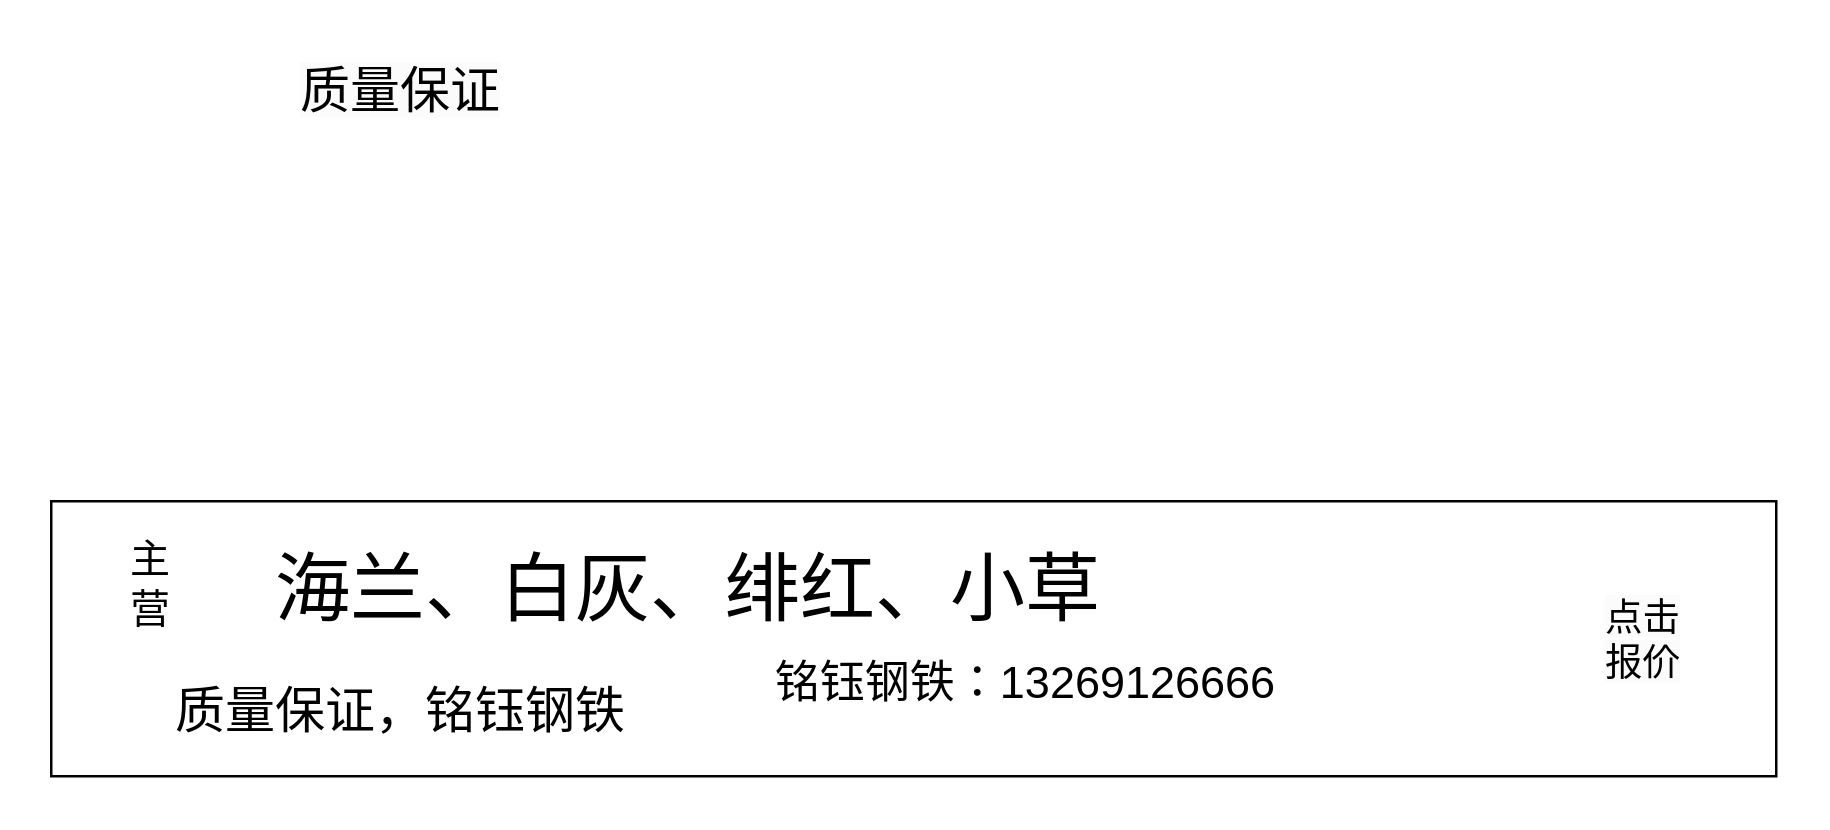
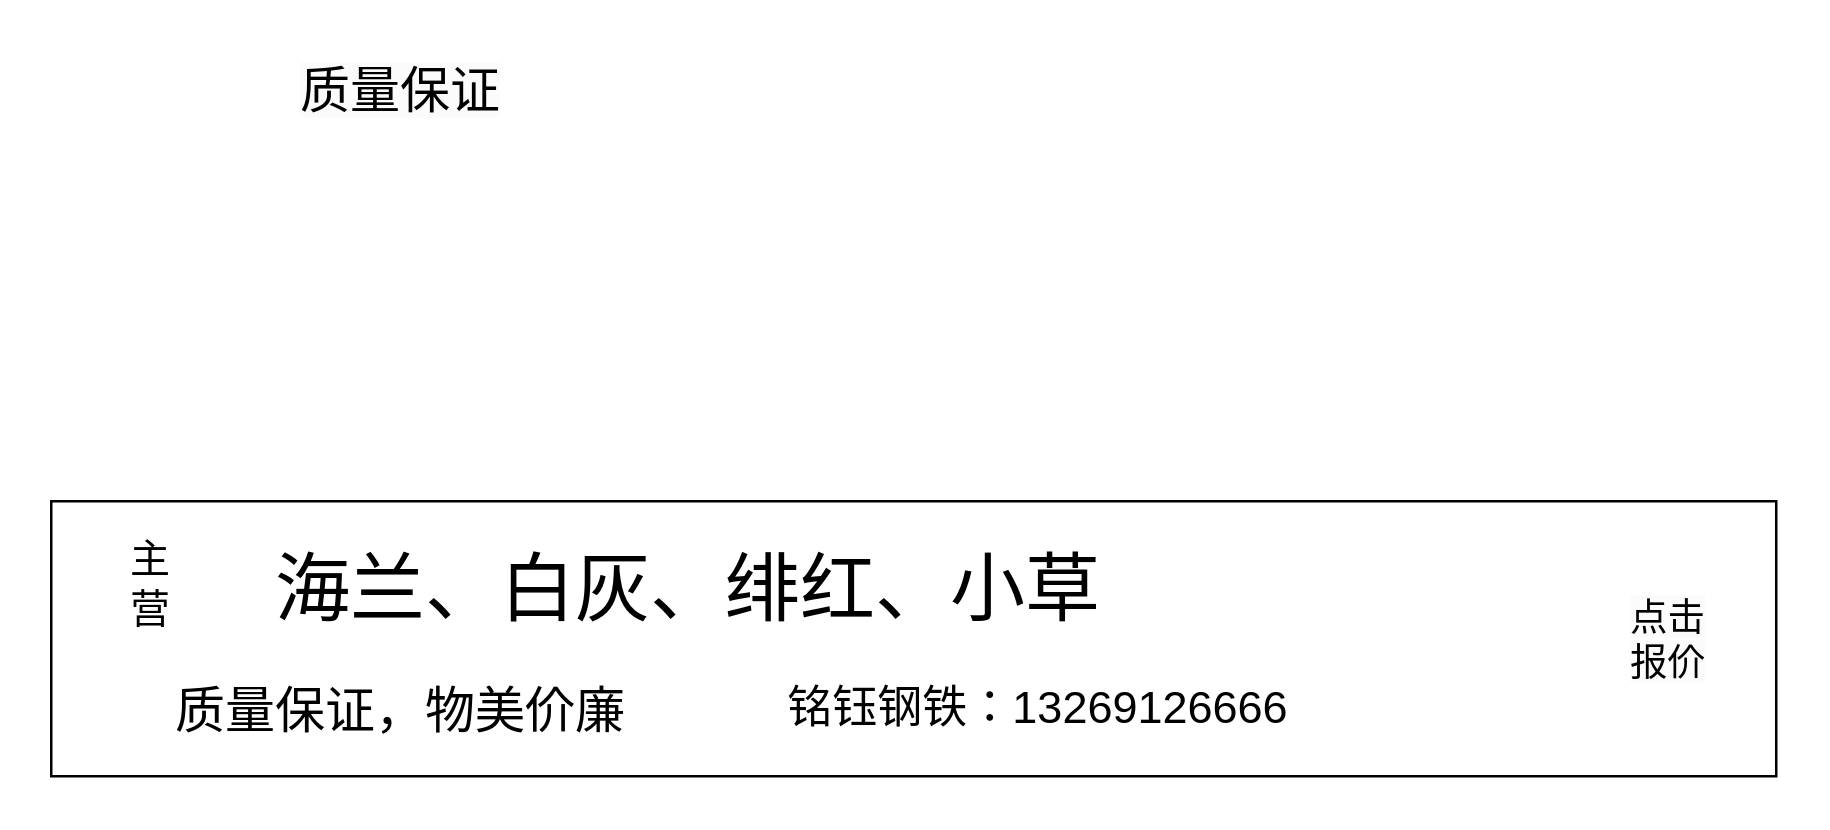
node "点击 报价": moved (1651, 639) -> (1676, 639)
node "铭钰钢铁：13269126666": moved (1026, 684) -> (1039, 709)
node "质量保证，铭钰钢铁": label "质量保证，铭钰钢铁" -> "质量保证，物美价廉"
